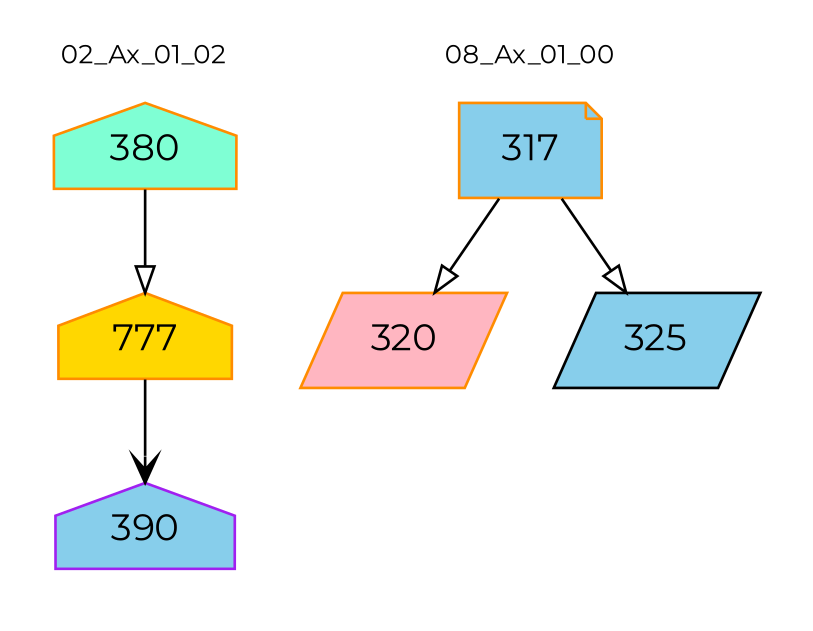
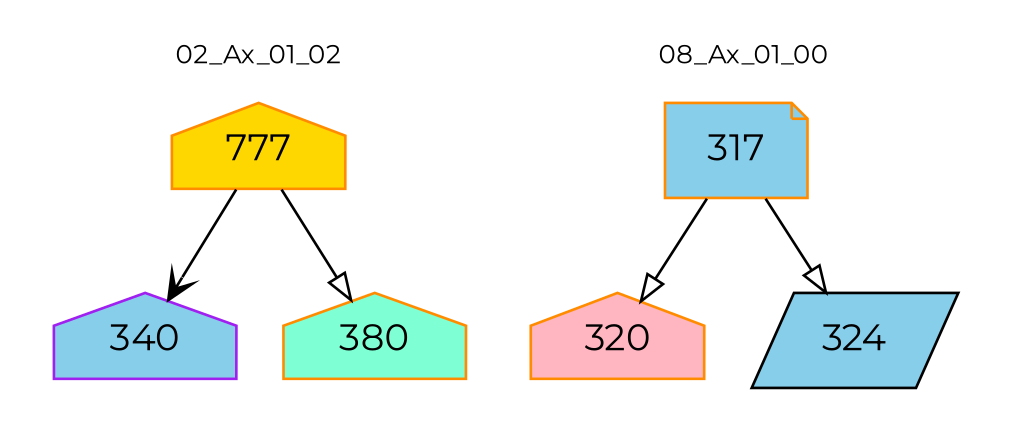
edge "380" -> "777": reversed
node "320": shape parallelogram -> house
node "325": label "325" -> "324"
node "390": label "390" -> "340"
